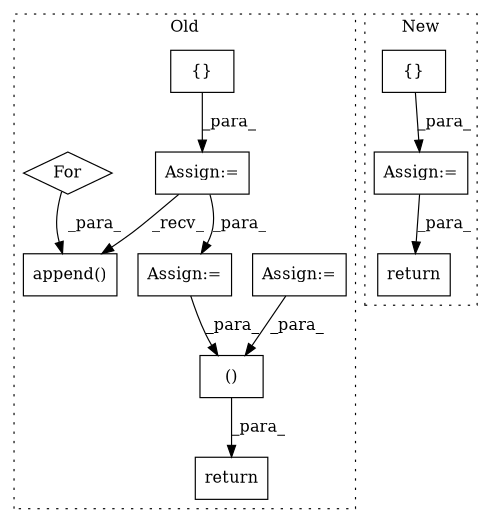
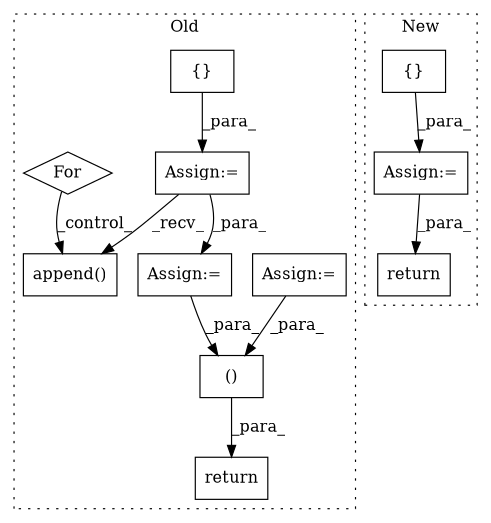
edge "For" -> "append()": label "_para_" -> "_control_"
